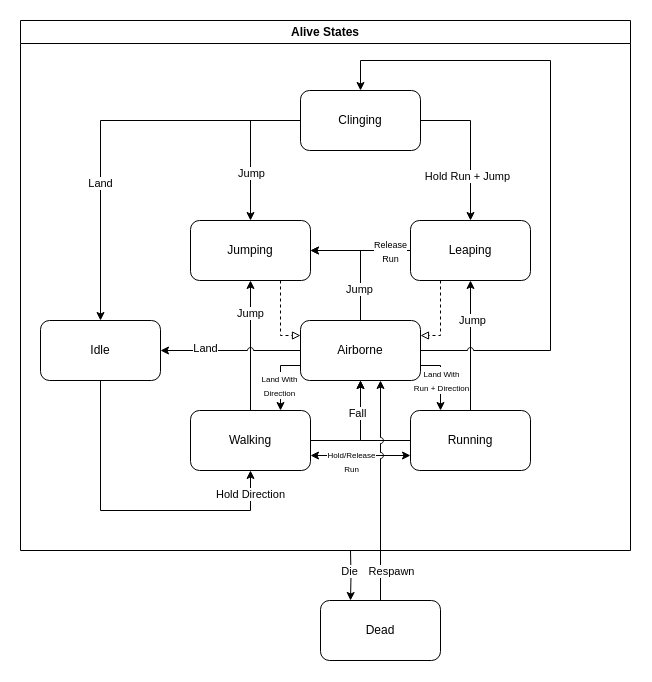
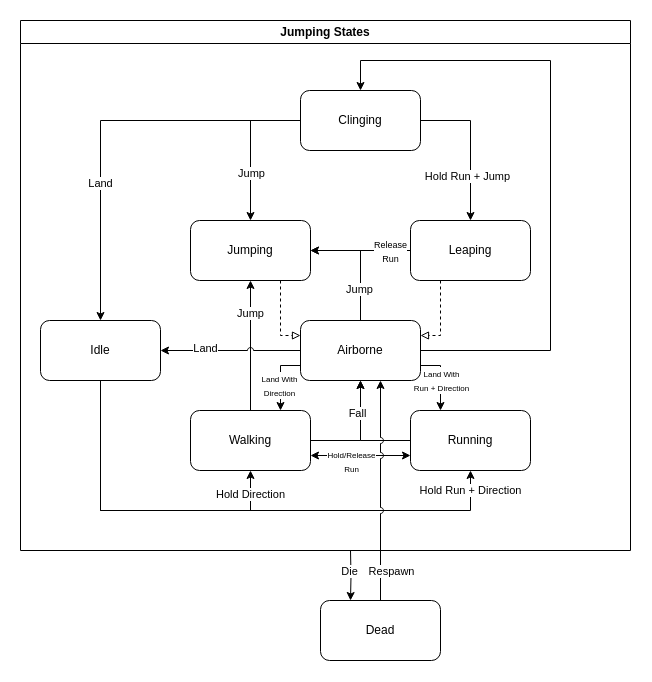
node "Alive States": label "Alive States" -> "Jumping States"
edge "Running" -> "Leaping": removed, label "Jump"
edge "Idle" -> "Running": added, label "Hold Run + Direction"
